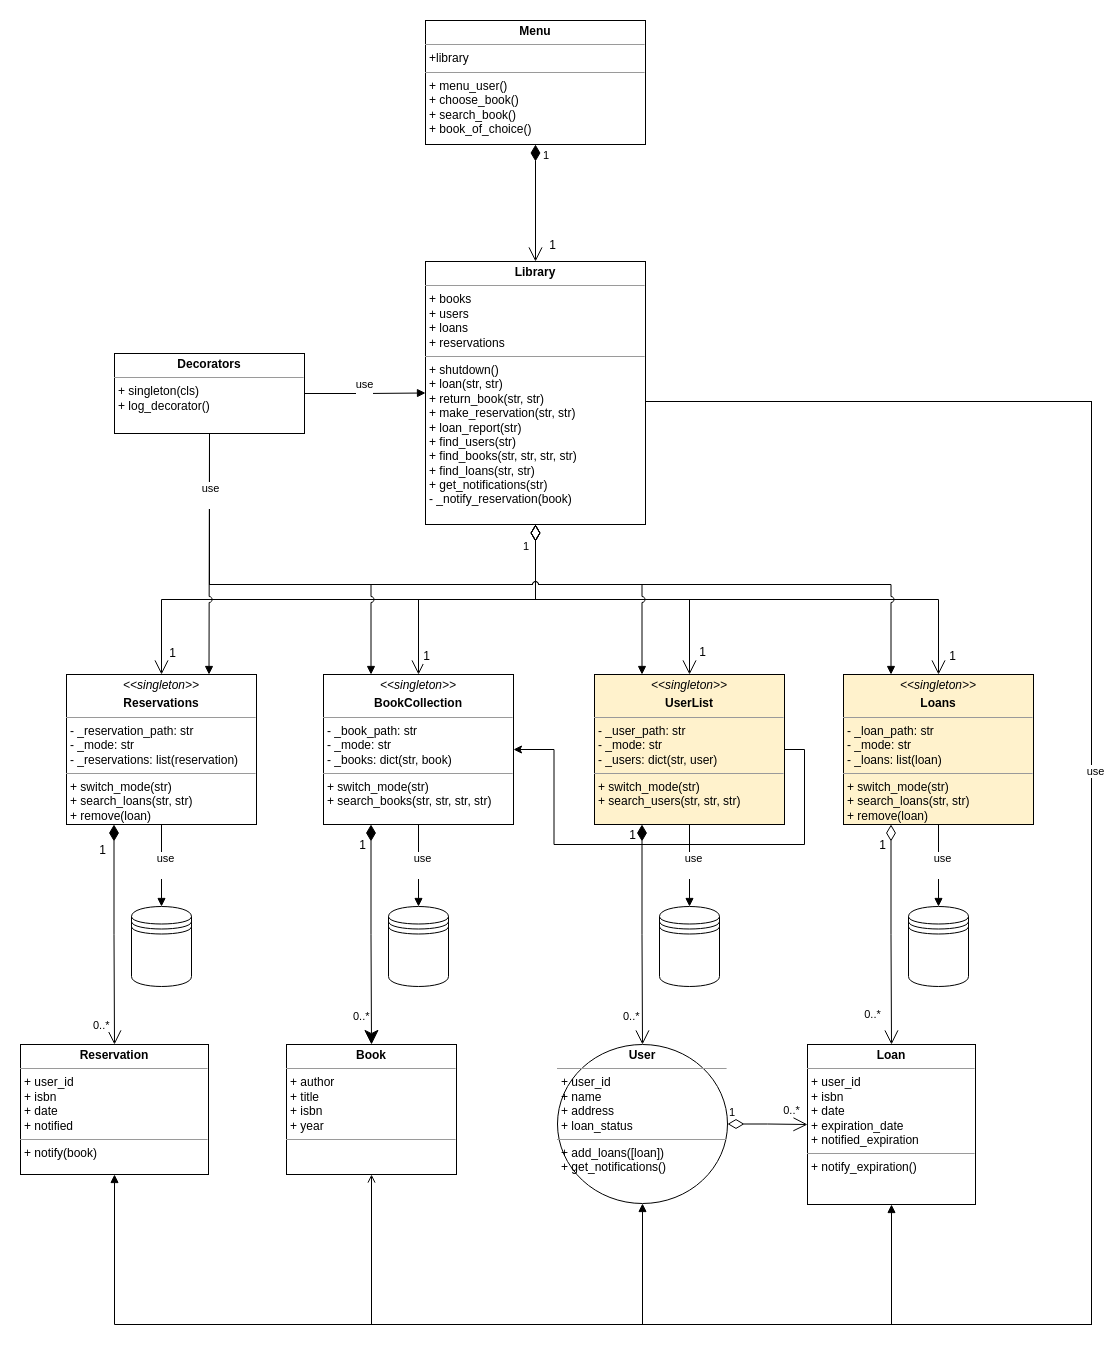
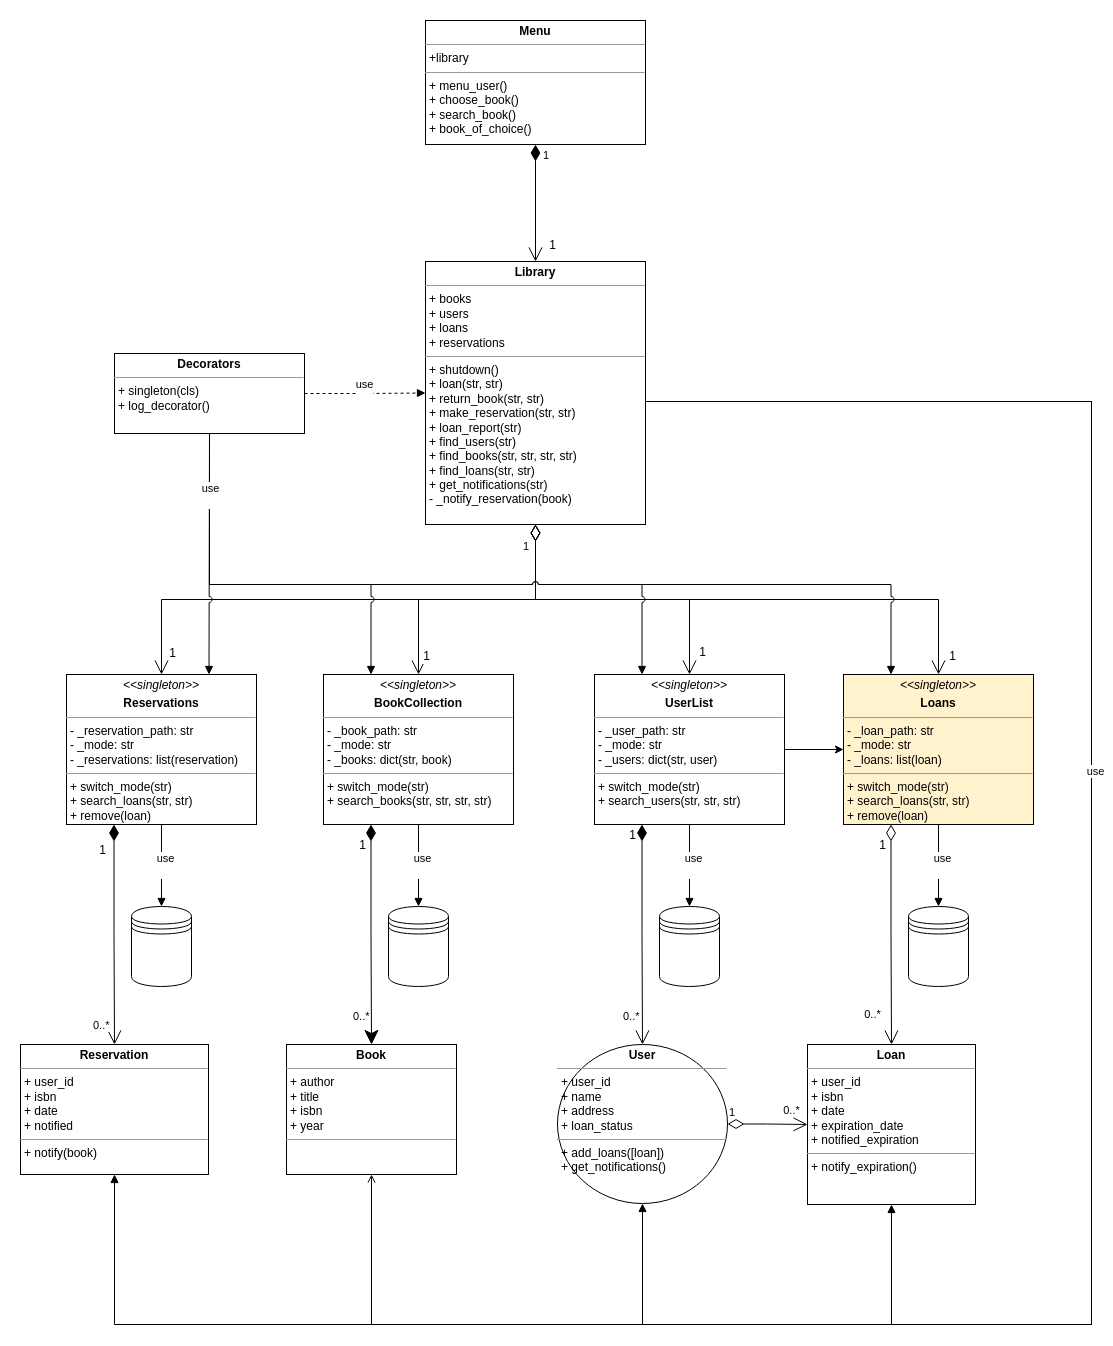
edge "Decorators + singleton(cls) + log_decorator()" -> "Library + books + users + loans + reservations + shutdown() + loan(str, str) + return_book(str, str) + make_reservation(str, str) + loan_report(str) + find_users(str) + find_books(str, str, str, str) + find_loans(str, str) + get_notifications(str) - _notify_reservation(book)": style solid -> dashed
node "<<singleton>> UserList - _user_path: str - _mode: str - _users: dict(str, user) + switch_mode(str) + search_users(str, str, str)": fillcolor #fff2cc -> #ffffff
edge "<<singleton>> UserList - _user_path: str - _mode: str - _users: dict(str, user) + switch_mode(str) + search_users(str, str, str)" -> "<<singleton>> BookCollection - _book_path: str - _mode: str - _books: dict(str, book) + switch_mode(str) + search_books(str, str, str, str)": now "<<singleton>> UserList - _user_path: str - _mode: str - _users: dict(str, user) + switch_mode(str) + search_users(str, str, str)" -> "<<singleton>> Loans - _loan_path: str - _mode: str - _loans: list(loan) + switch_mode(str) + search_loans(str, str) + remove(loan)"
